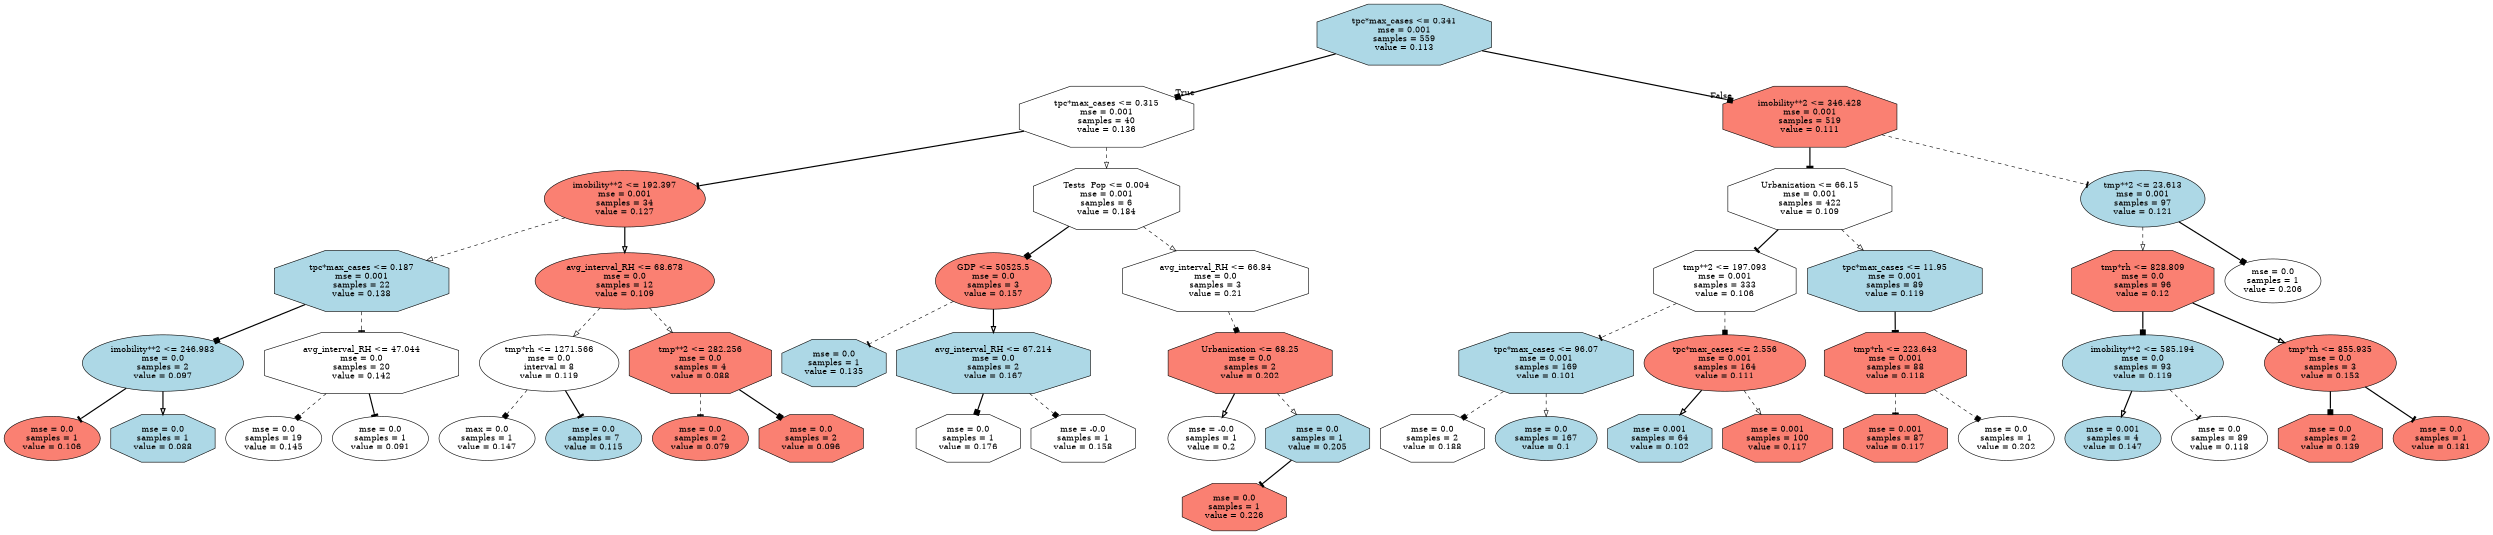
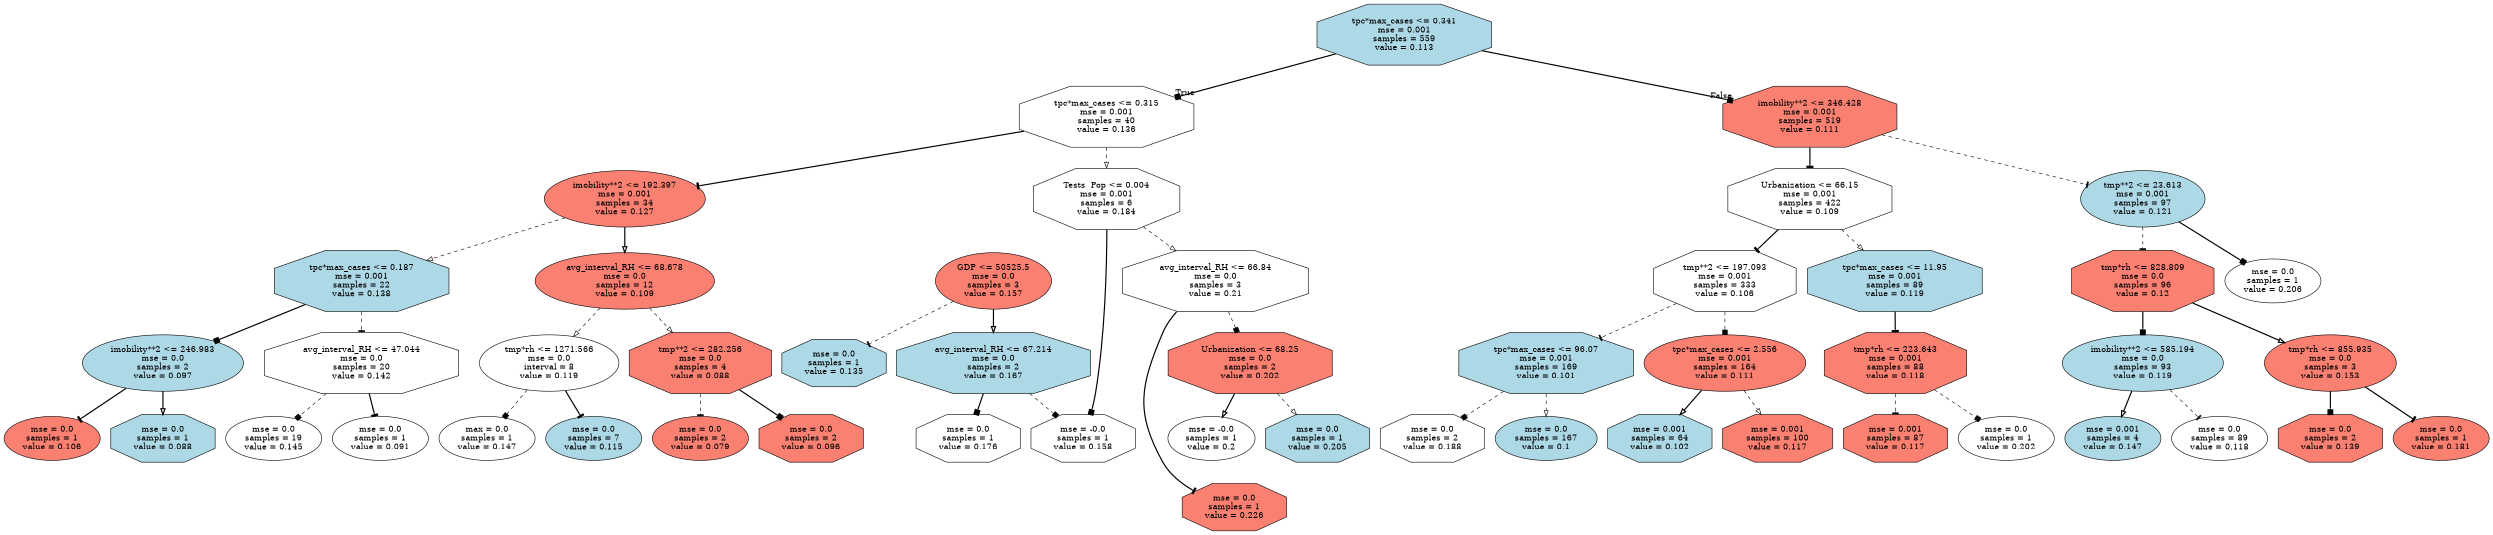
edge "tmp**2 <= 23.613 mse = 0.001 samples = 97 value = 0.121" -> "tmp*rh <= 828.809 mse = 0.0 samples = 96 value = 0.12": arrowhead onormal -> tee
edge "Tests  Pop <= 0.004 mse = 0.001 samples = 6 value = 0.184" -> "GDP <= 50525.5 mse = 0.0 samples = 3 value = 0.157": now "Tests  Pop <= 0.004 mse = 0.001 samples = 6 value = 0.184" -> "mse = -0.0 samples = 1 value = 0.158"
edge "mse = 0.0 samples = 1 value = 0.205" -> "mse = 0.0 samples = 1 value = 0.226": now "avg_interval_RH <= 66.84 mse = 0.0 samples = 3 value = 0.21" -> "mse = 0.0 samples = 1 value = 0.226"
